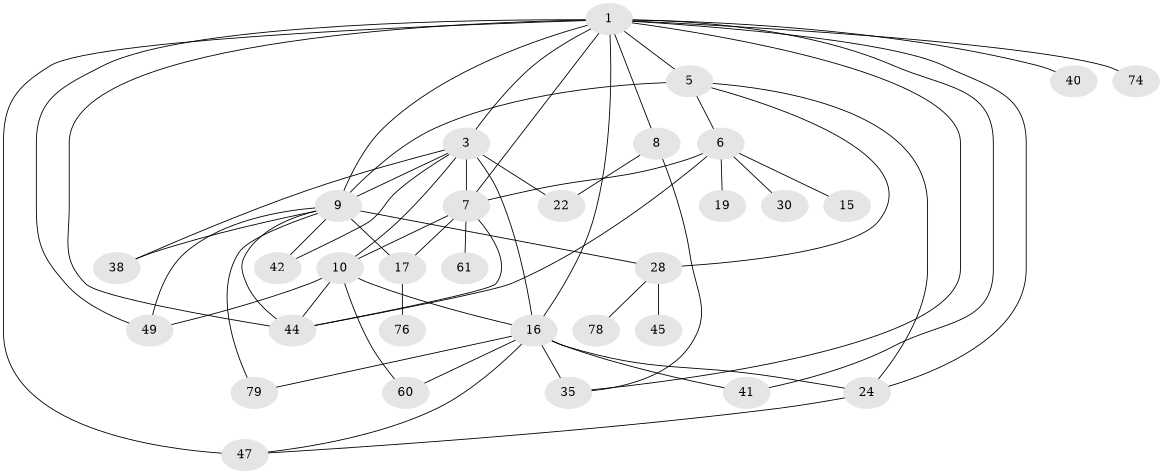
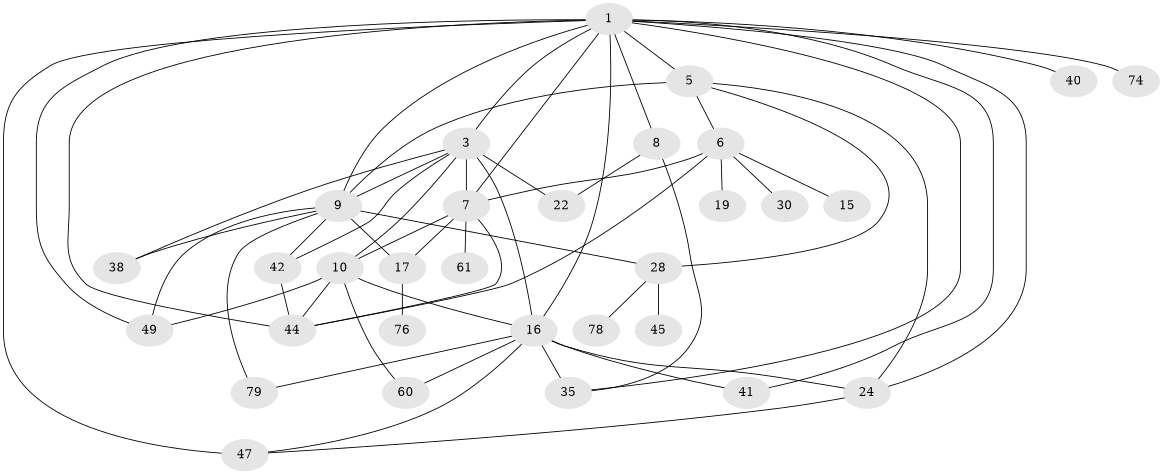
edge "9" -- "44": now "42" -- "44"
